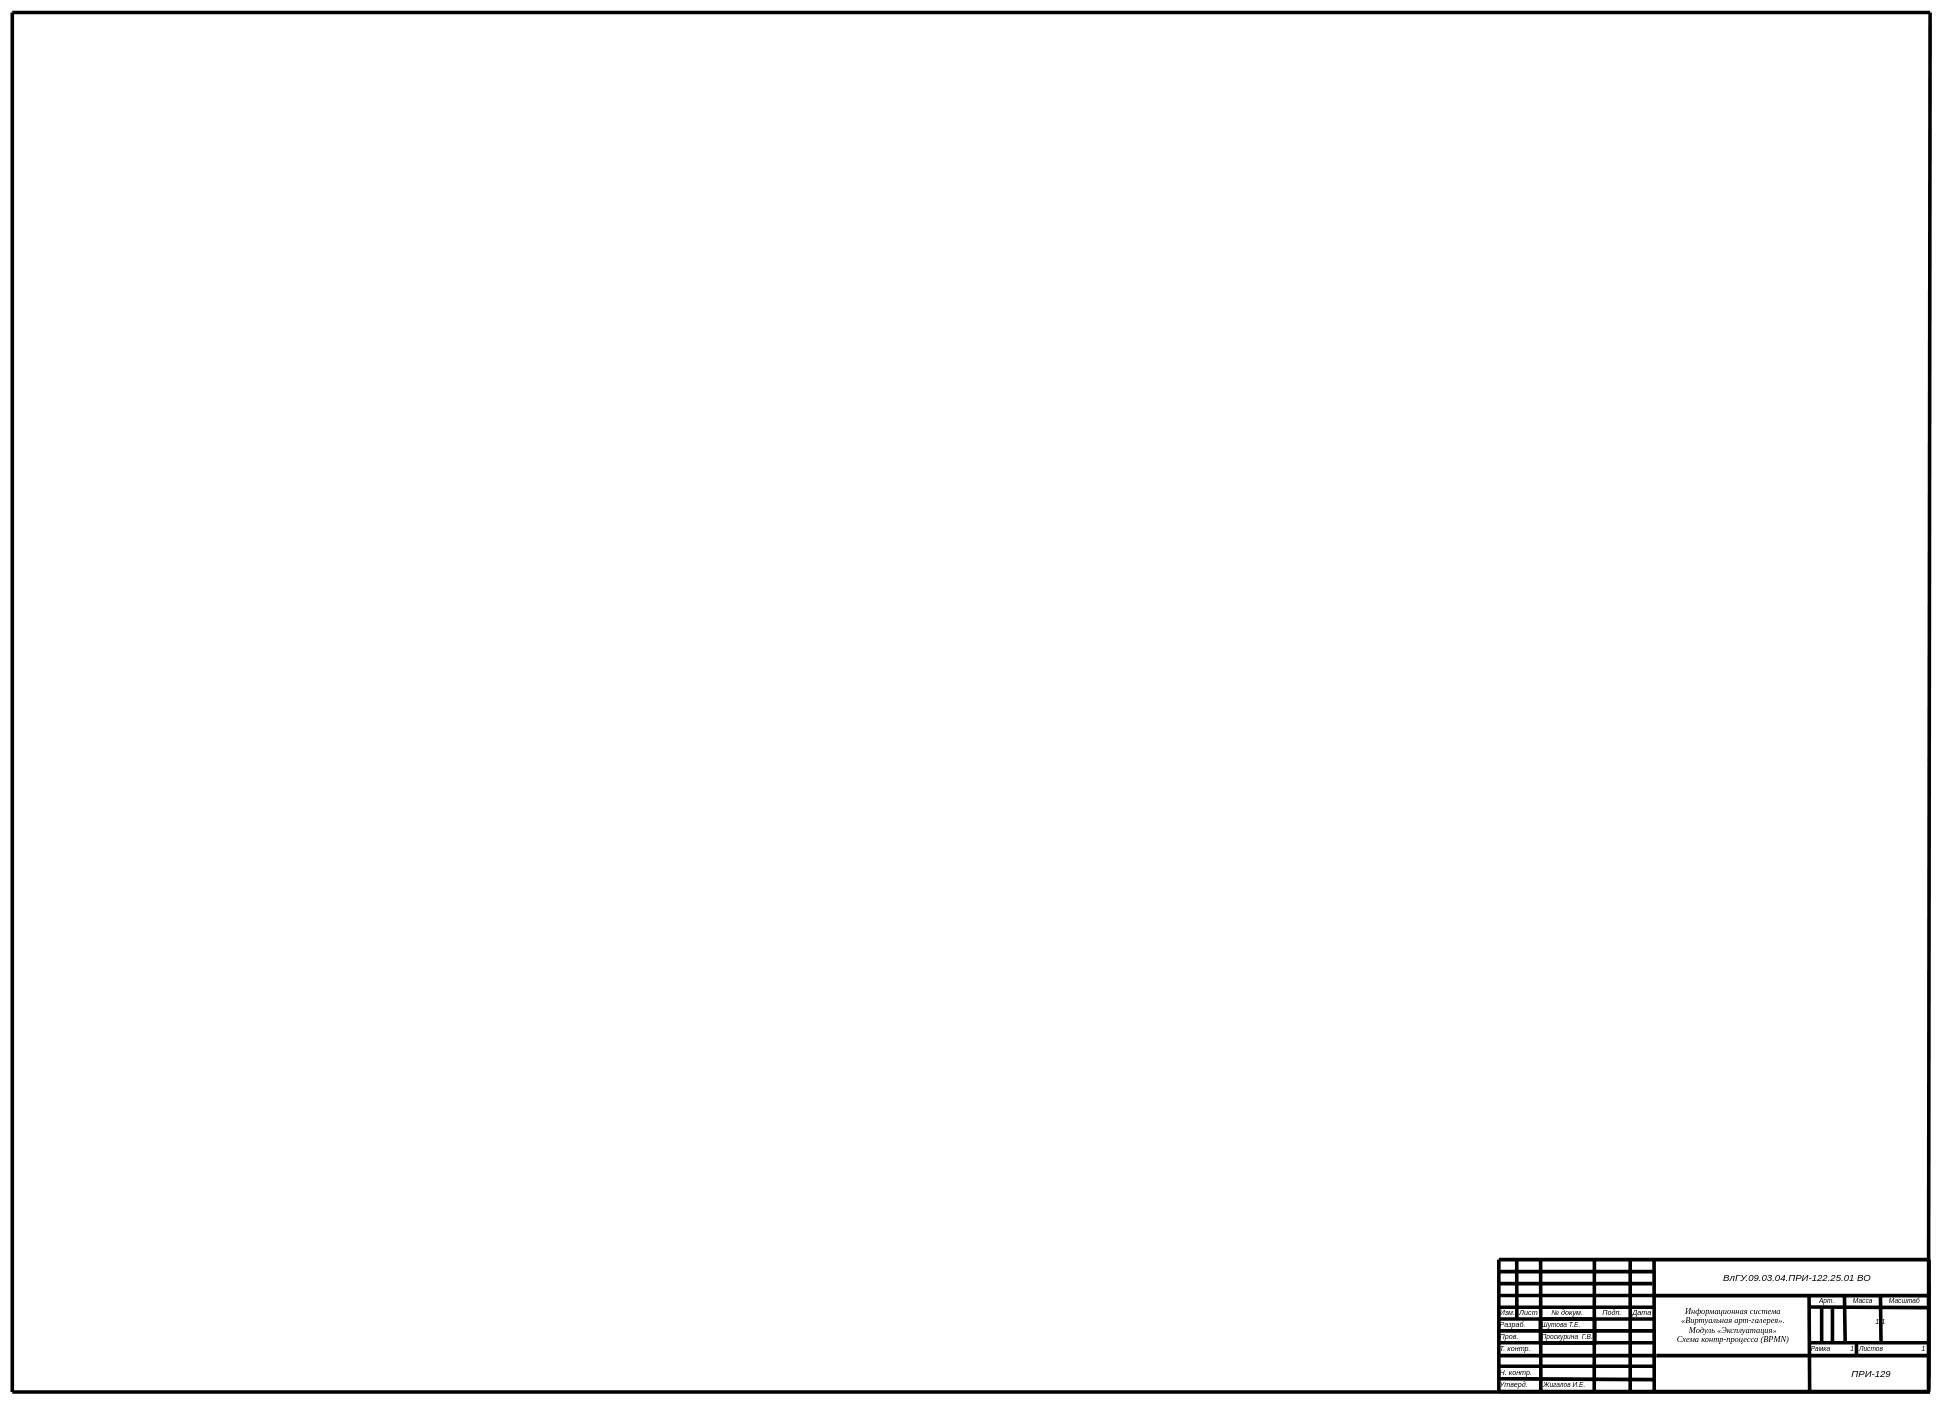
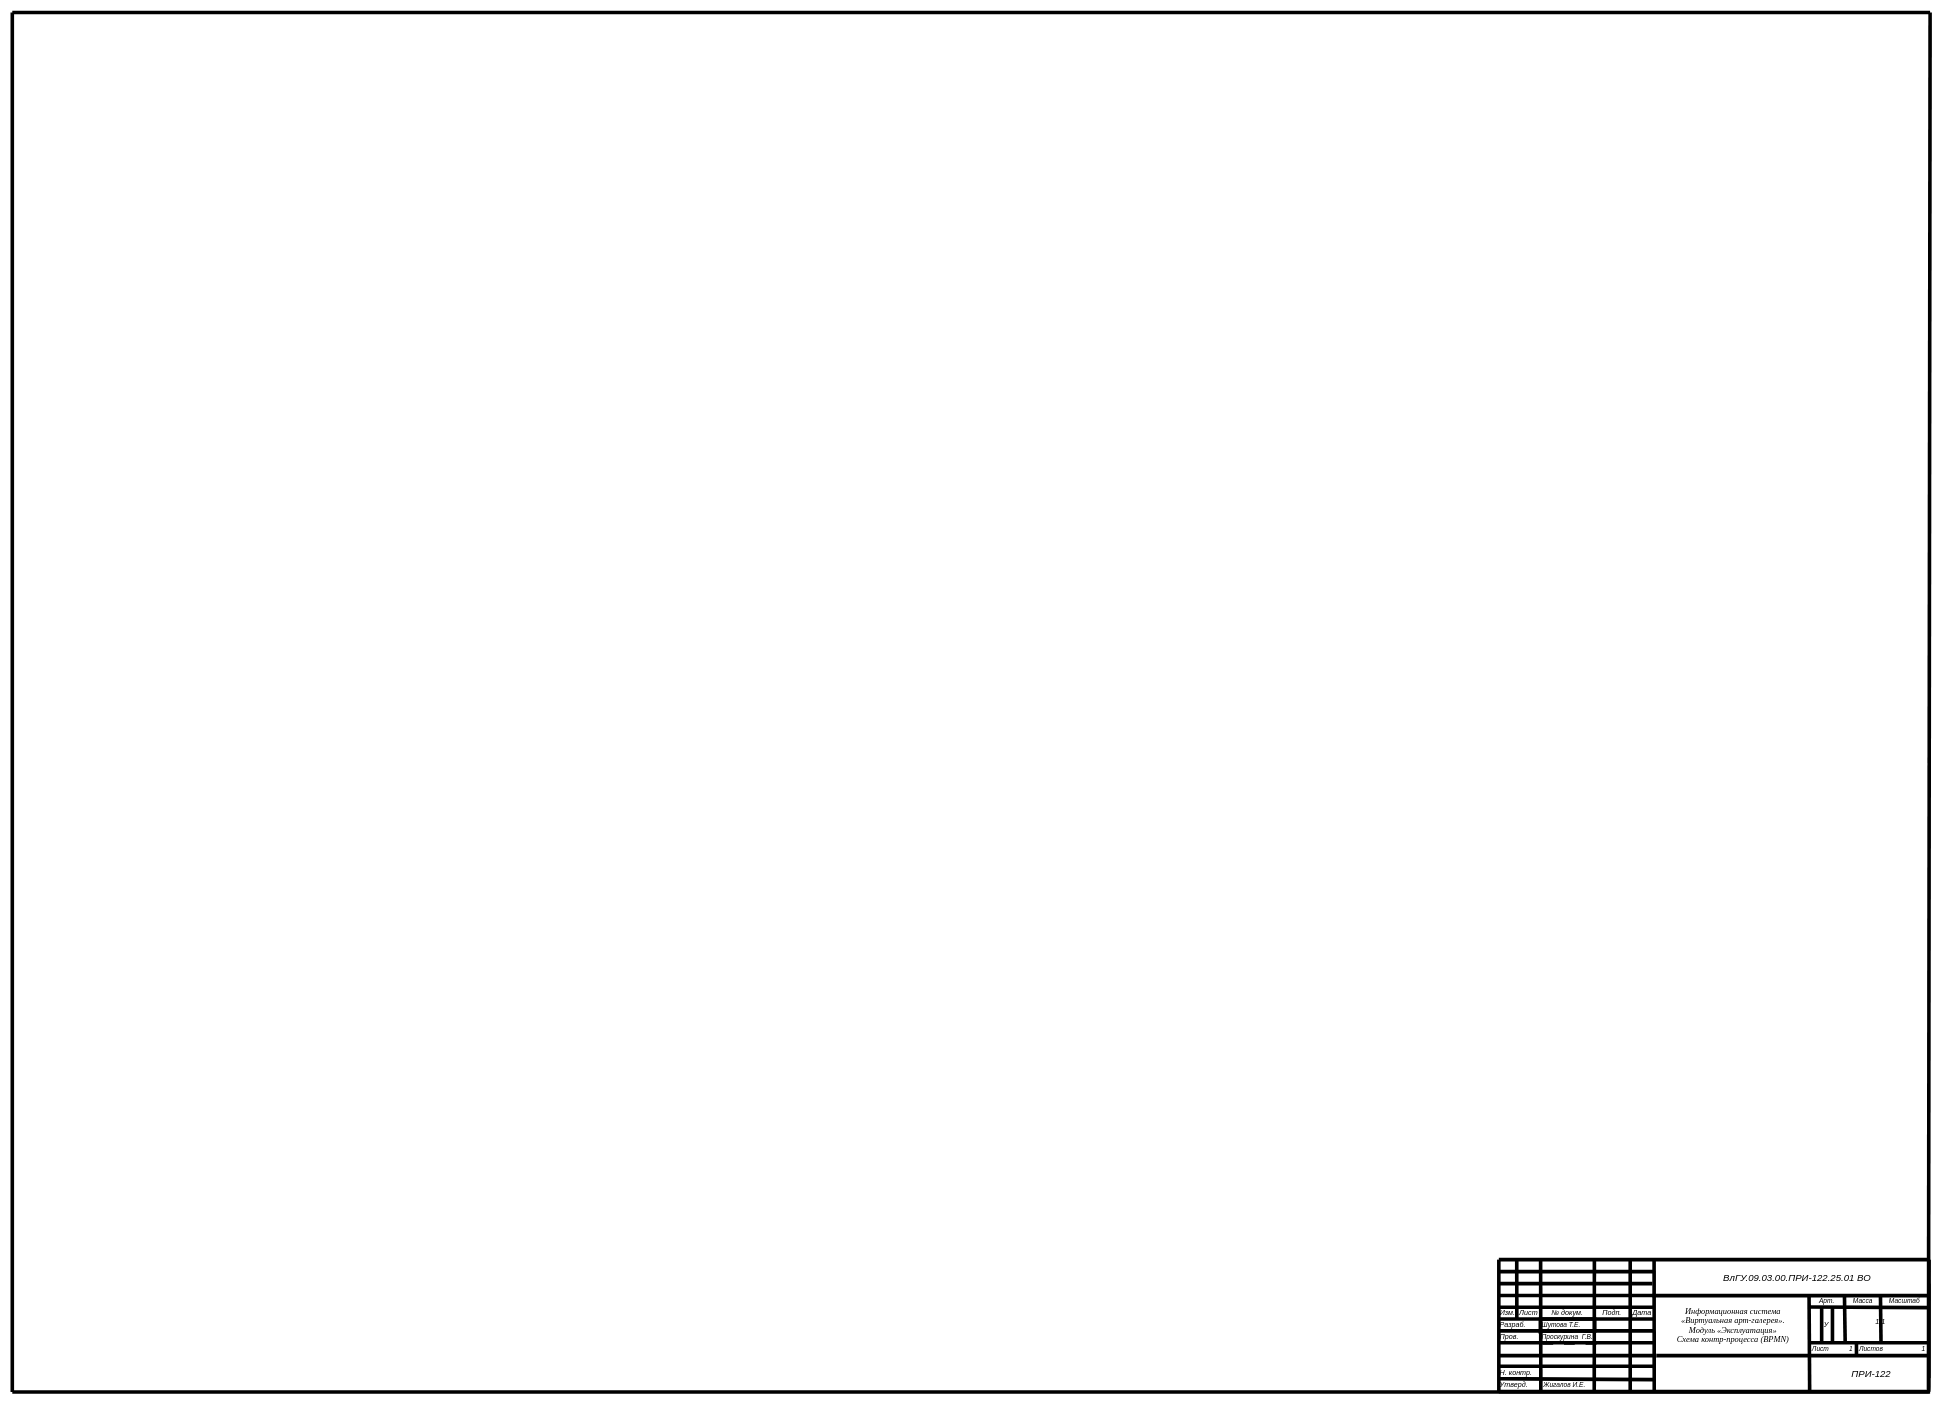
node "ВлГУ.09.03.04.ПРИ-122.25.01 ВО": label "ВлГУ.09.03.04.ПРИ-122.25.01 ВО" -> "ВлГУ.09.03.00.ПРИ-122.25.01 ВО"
node "У": added
node "Проскурина Г.В.": style solid -> dashed
node "Т. контр.": removed
node "Рамка 1": label "Рамка 1" -> "Лист 1"
node "ПРИ-129": label "ПРИ-129" -> "ПРИ-122"
